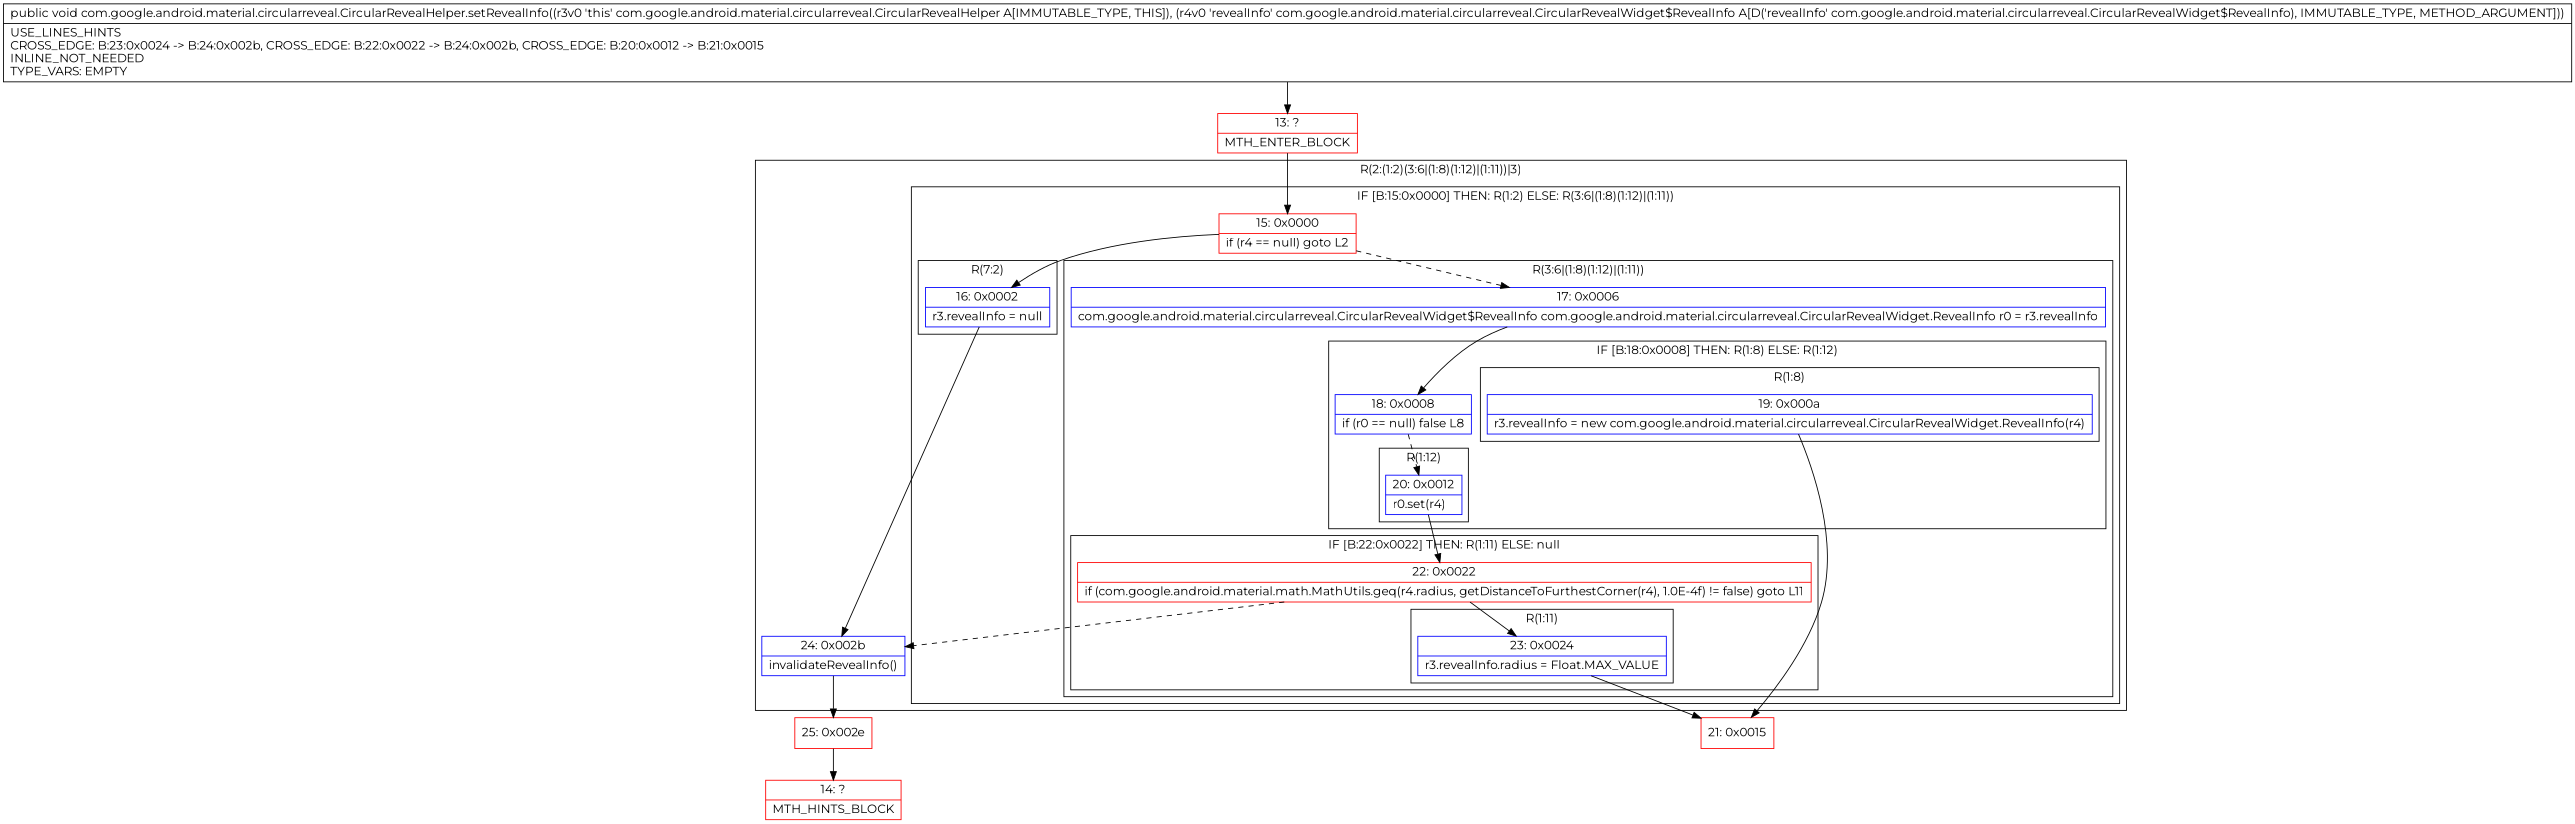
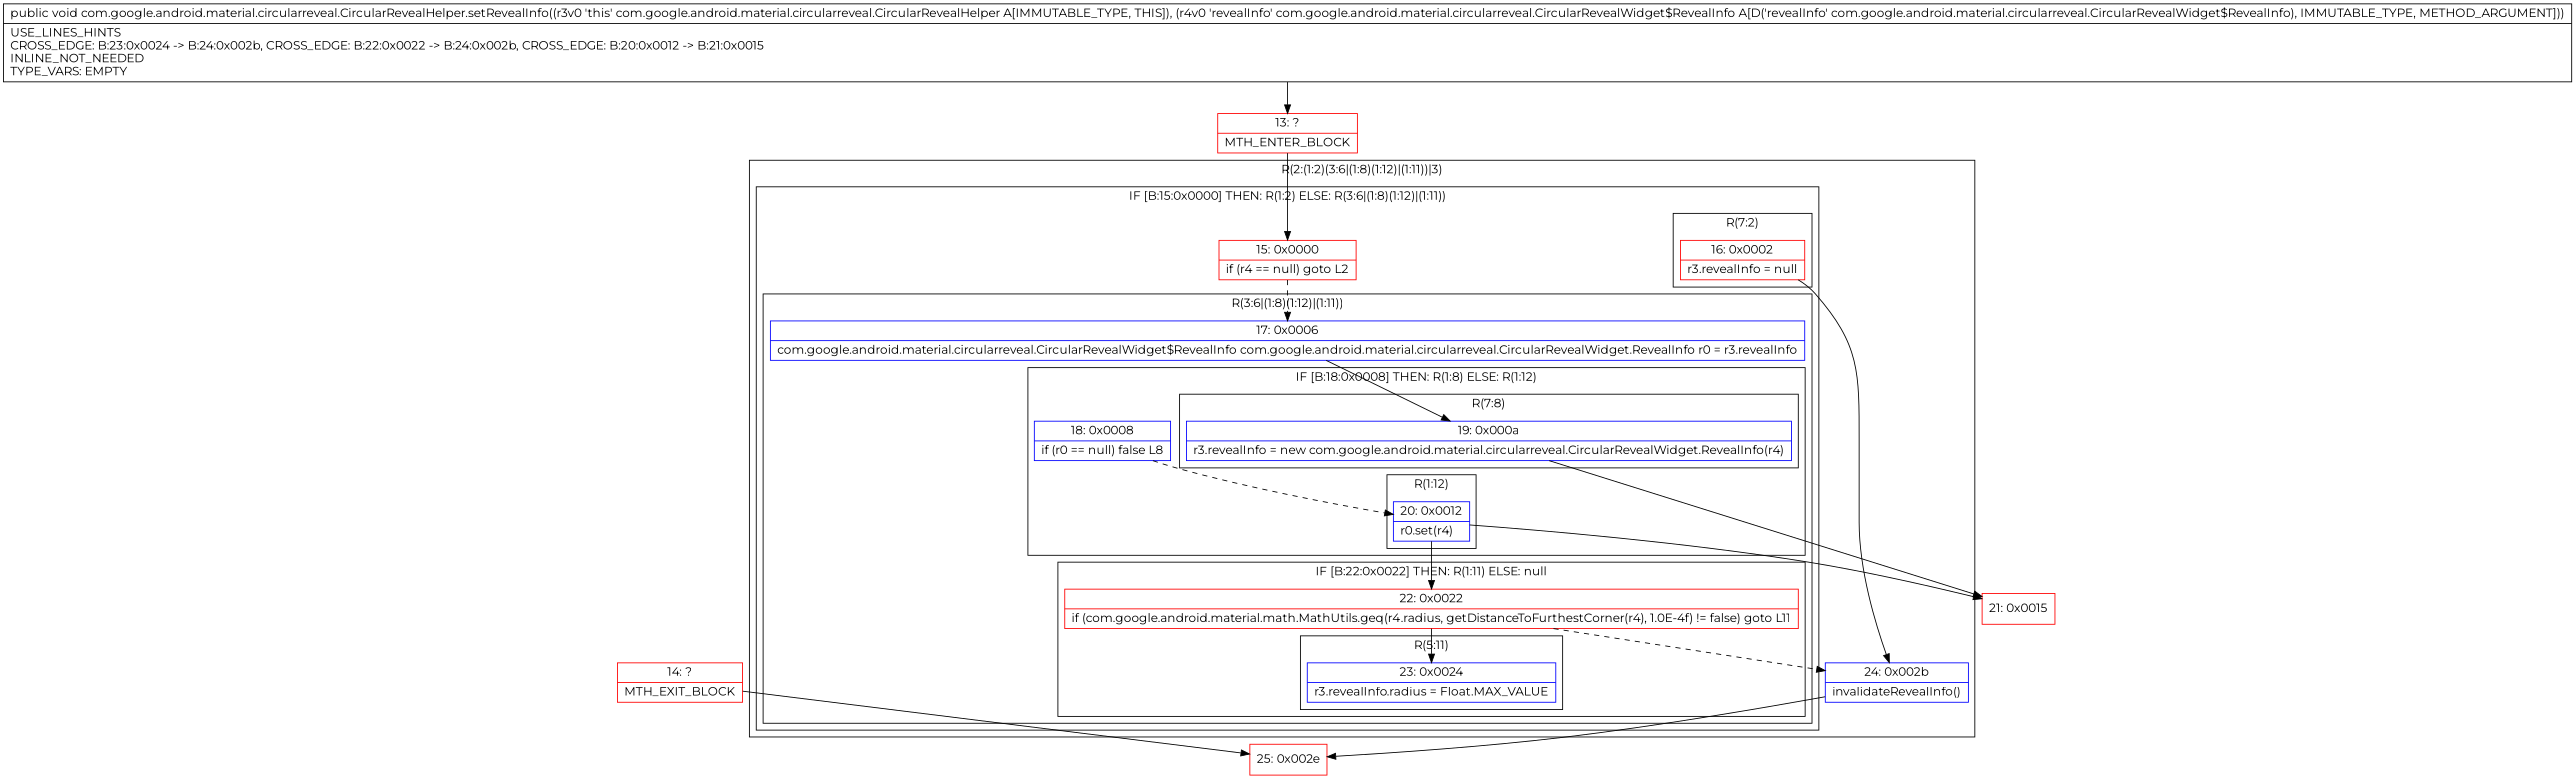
edge "15: 0x0000" -> "16: 0x0002": removed
node "16: 0x0002": color blue -> red
edge "17: 0x0006" -> "18: 0x0008": now "17: 0x0006" -> "19: 0x000a"
cluster "R(1:8)": label "R(1:8)" -> "R(7:8)"
cluster "R(1:11)": label "R(1:11)" -> "R(5:11)"
edge "23: 0x0024" -> "21: 0x0015": now "20: 0x0012" -> "21: 0x0015"
edge "25: 0x002e" -> "14: ?": reversed
node "14: ?": text "MTH_HINTS_BLOCK" -> "MTH_EXIT_BLOCK"
